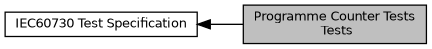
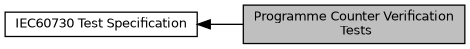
node "Programme Counter Tests Tests": label "Programme Counter Tests Tests" -> "Programme Counter Verification Tests"
